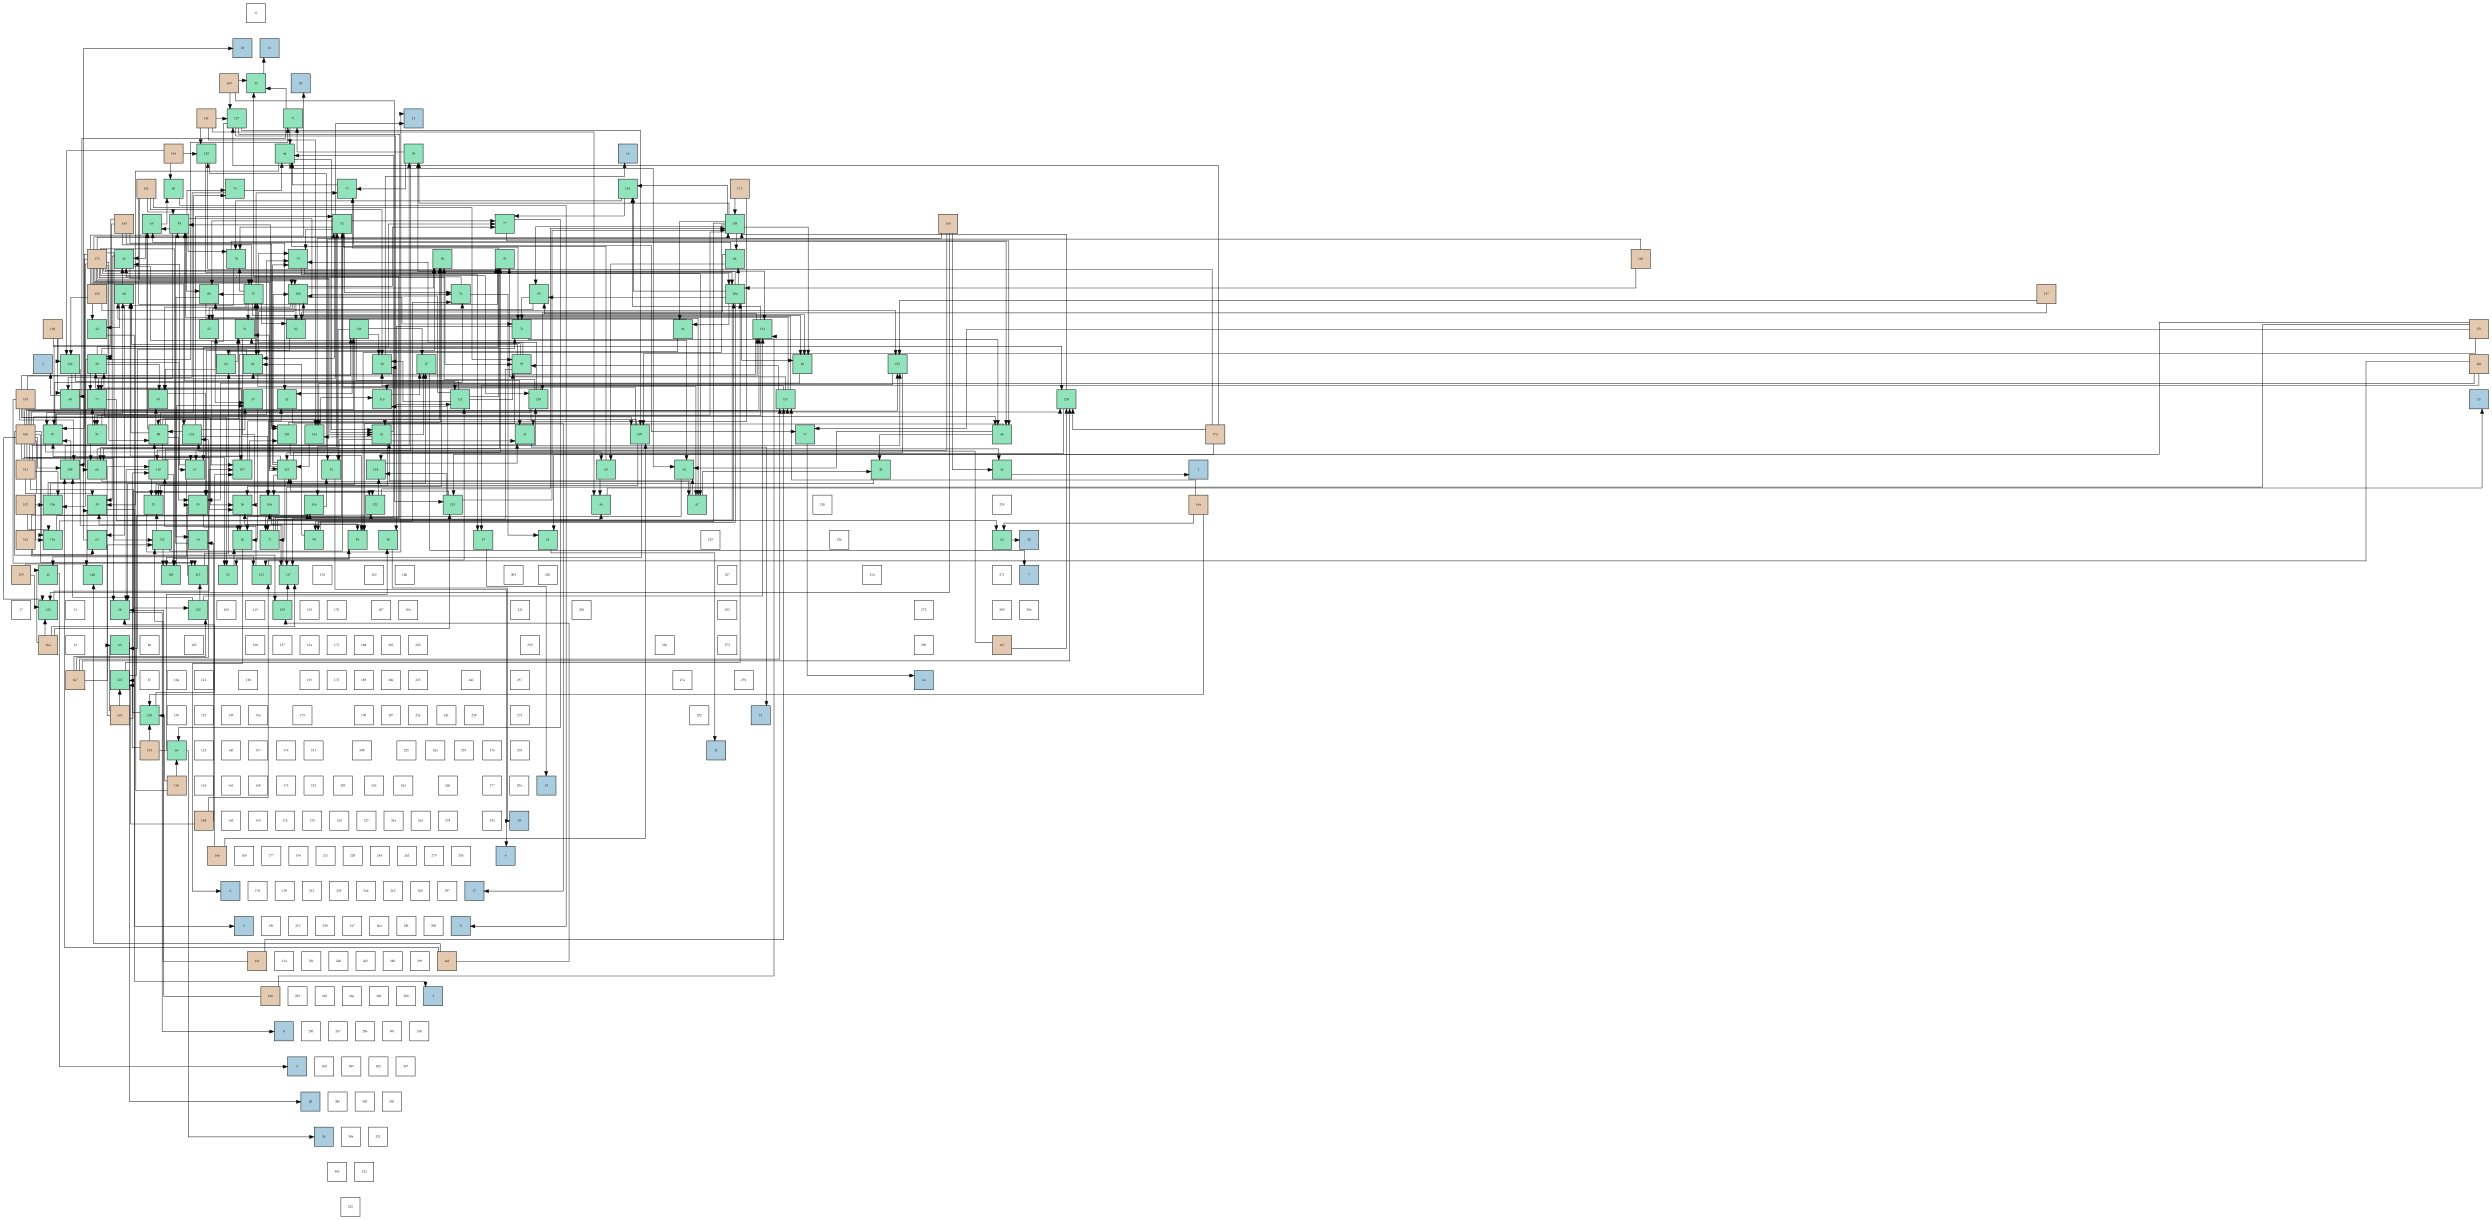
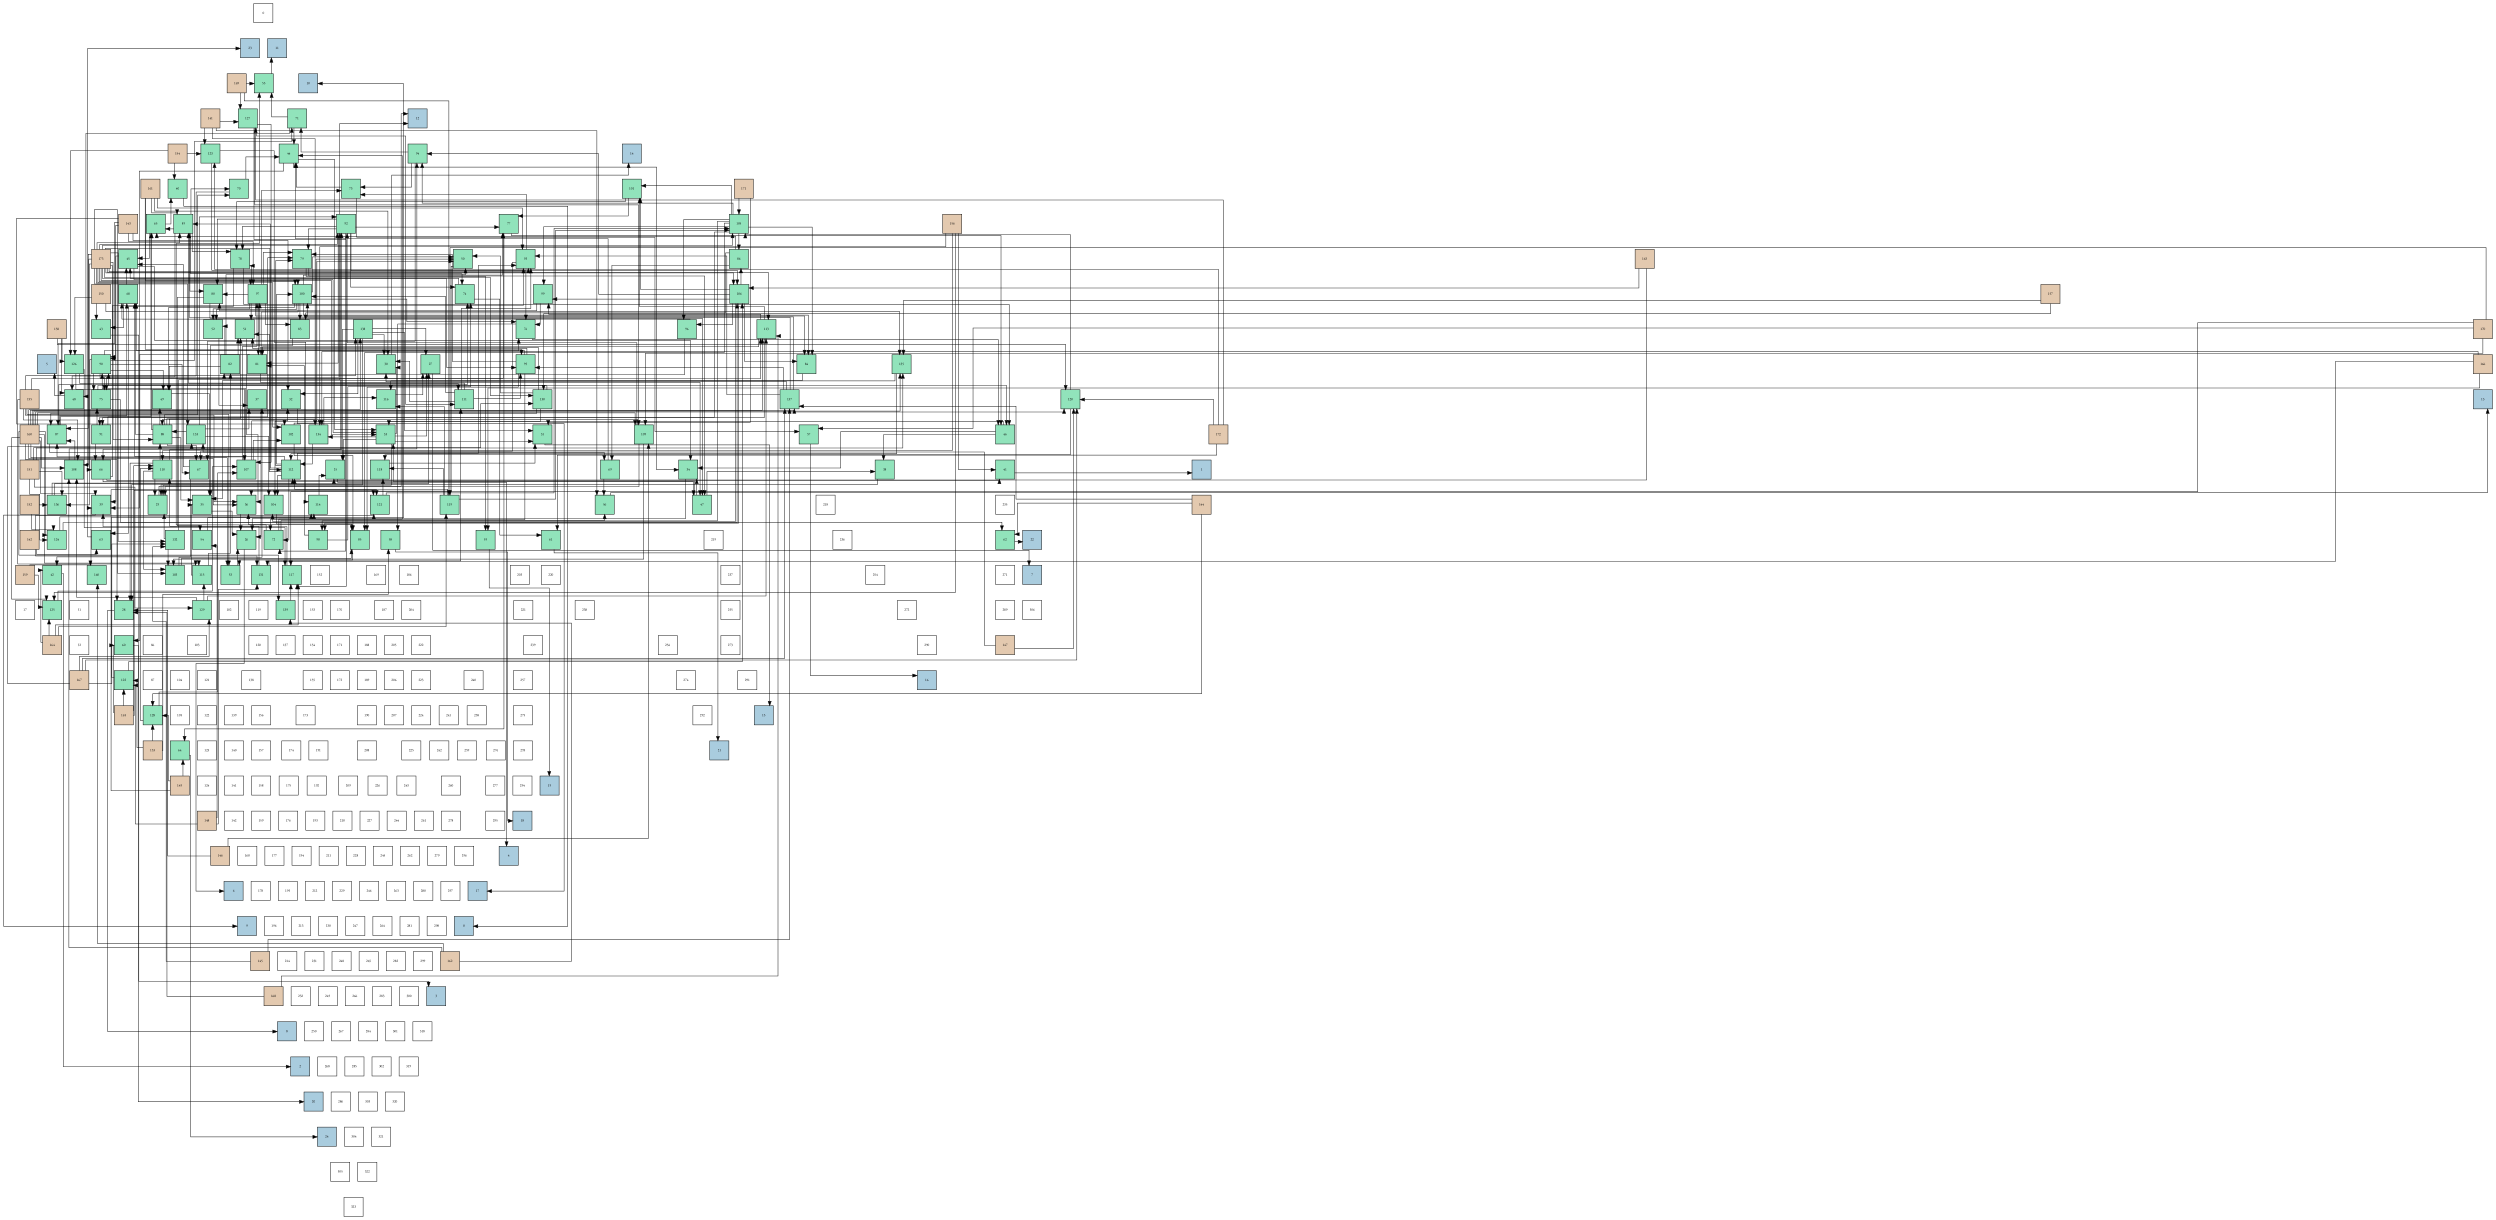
edge "93" -> "66": reversed
